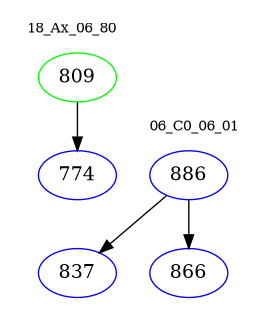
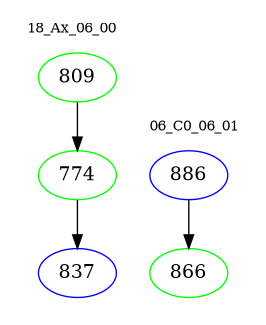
cluster "18_Ax_06_80": label "18_Ax_06_80" -> "18_Ax_06_00"
node "774": color blue -> green
edge "886" -> "837": now "774" -> "837"
node "866": color blue -> green
